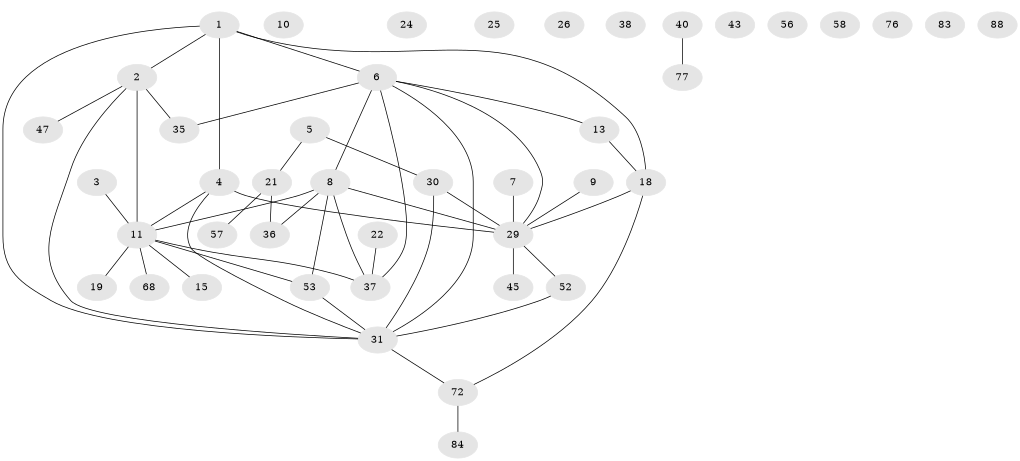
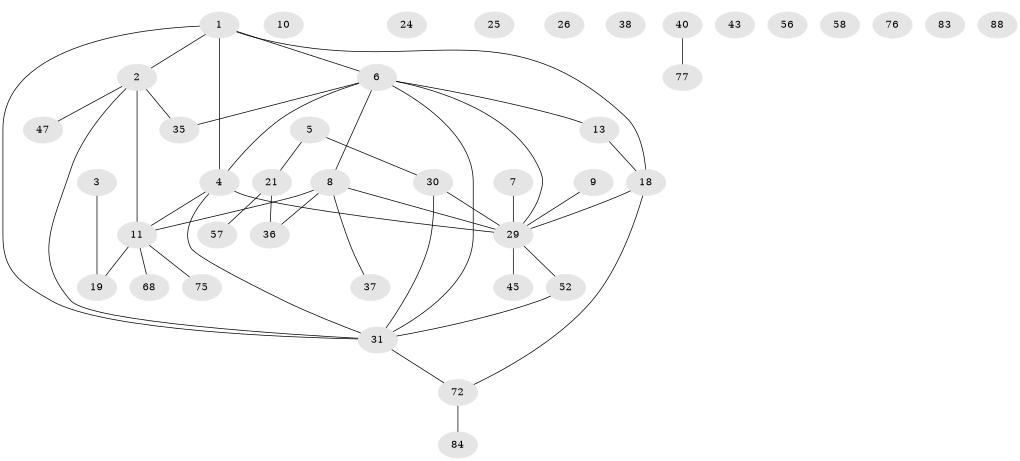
edge "6" -- "37": now "6" -- "4"
edge "3" -- "11": now "3" -- "19"
node "22": removed
edge "11" -- "37": removed
node "15": label "15" -> "75"
node "53": removed
